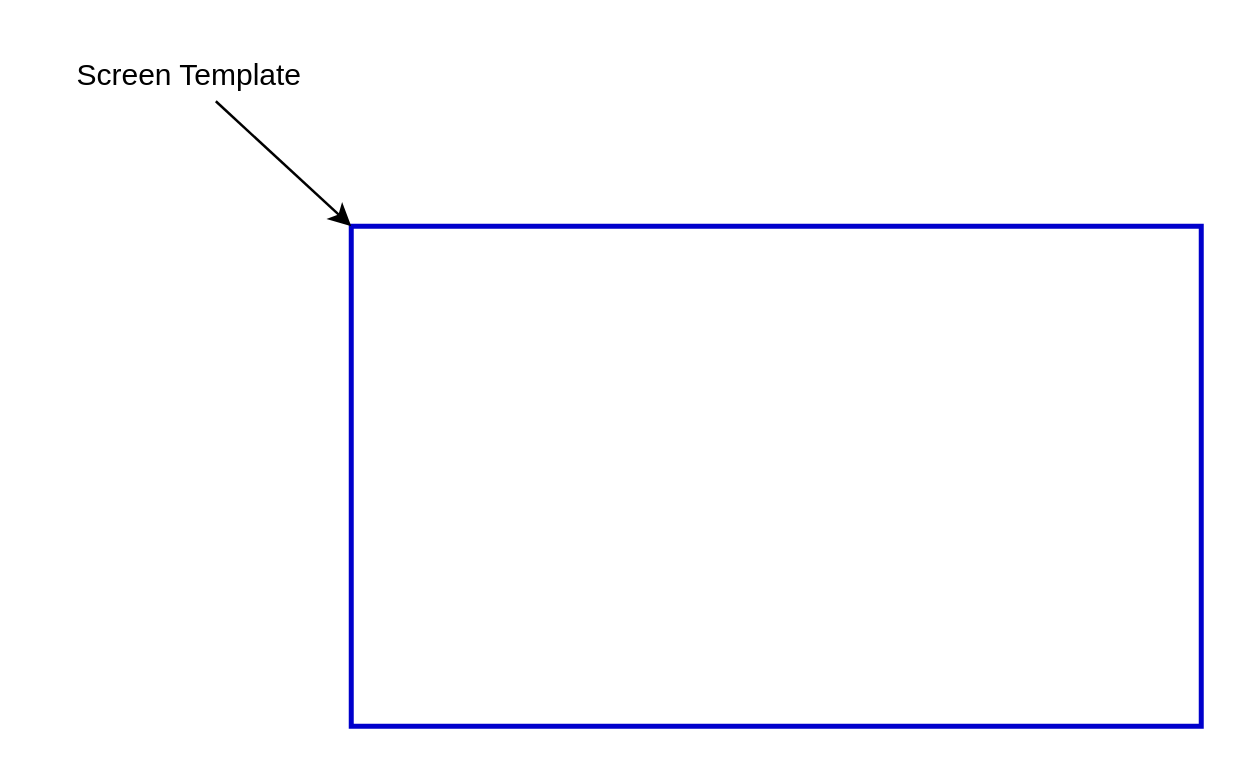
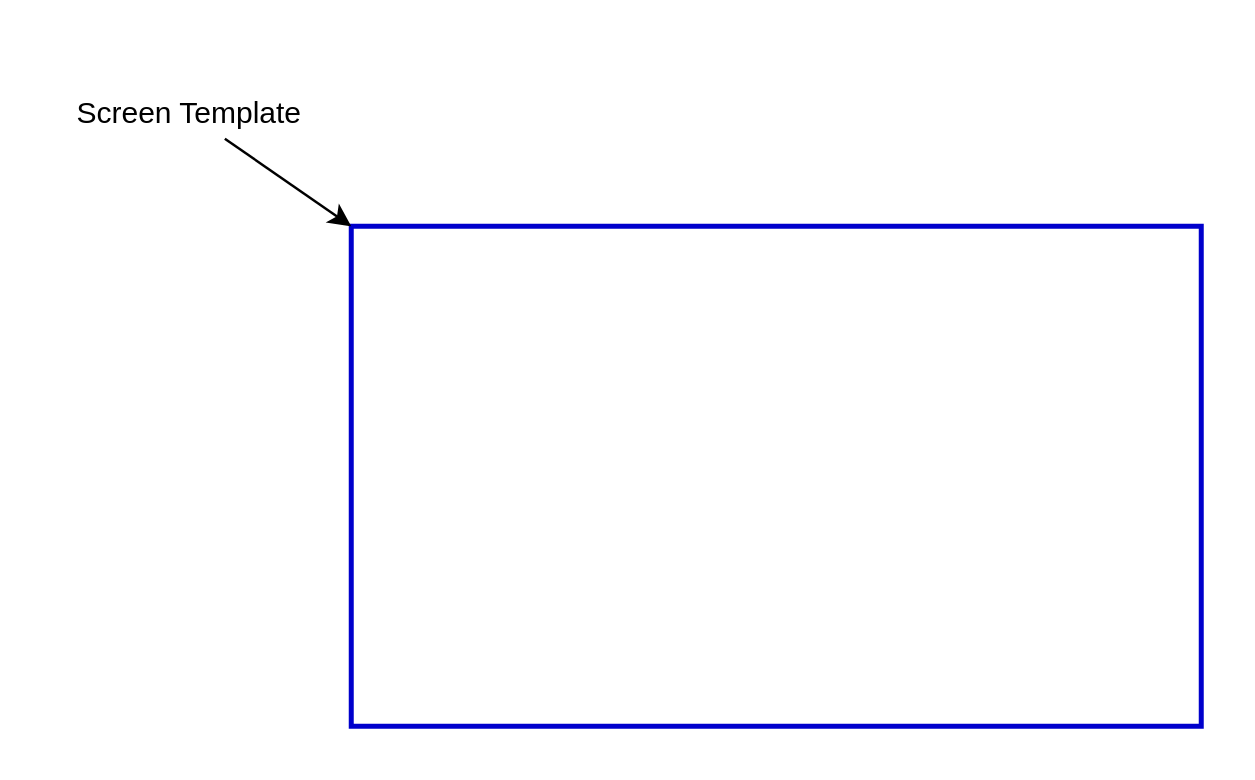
node "Screen Template": moved (189, 76) -> (189, 114)
